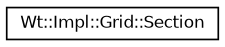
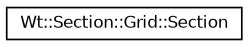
node "Wt::Impl::Grid::Section": label "Wt::Impl::Grid::Section" -> "Wt::Section::Grid::Section"
